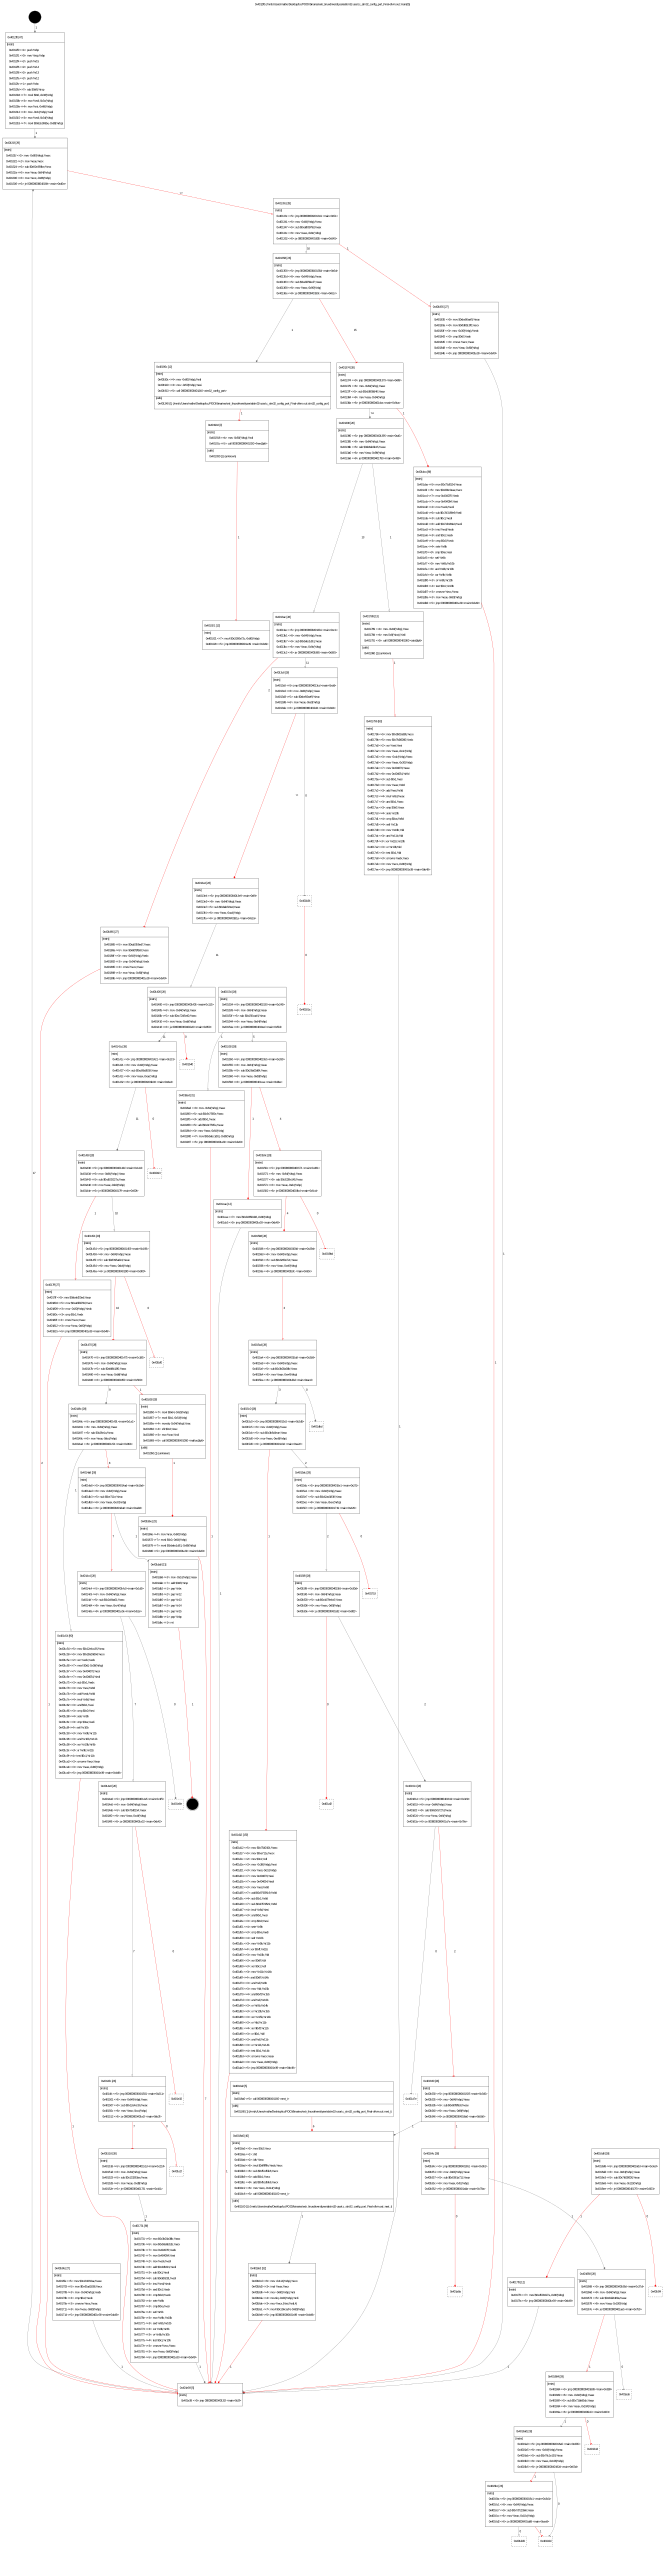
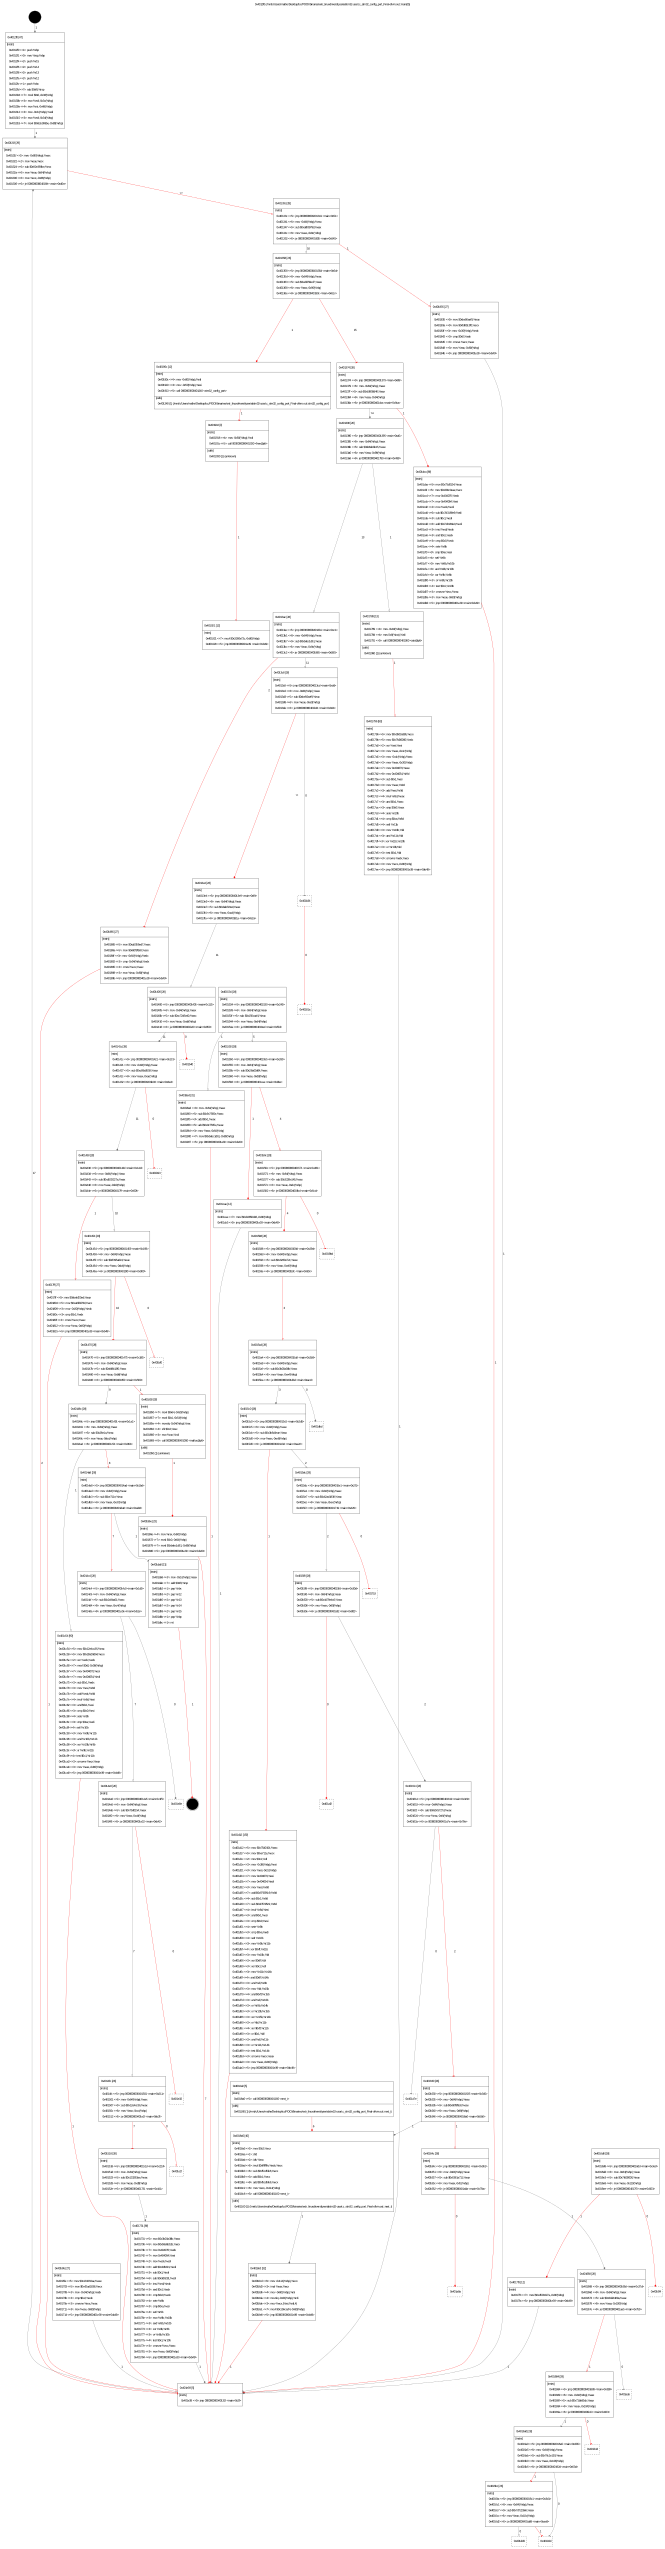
edge "0x401358 [28]" -> "0x40190c [12]": color gray40 -> red
